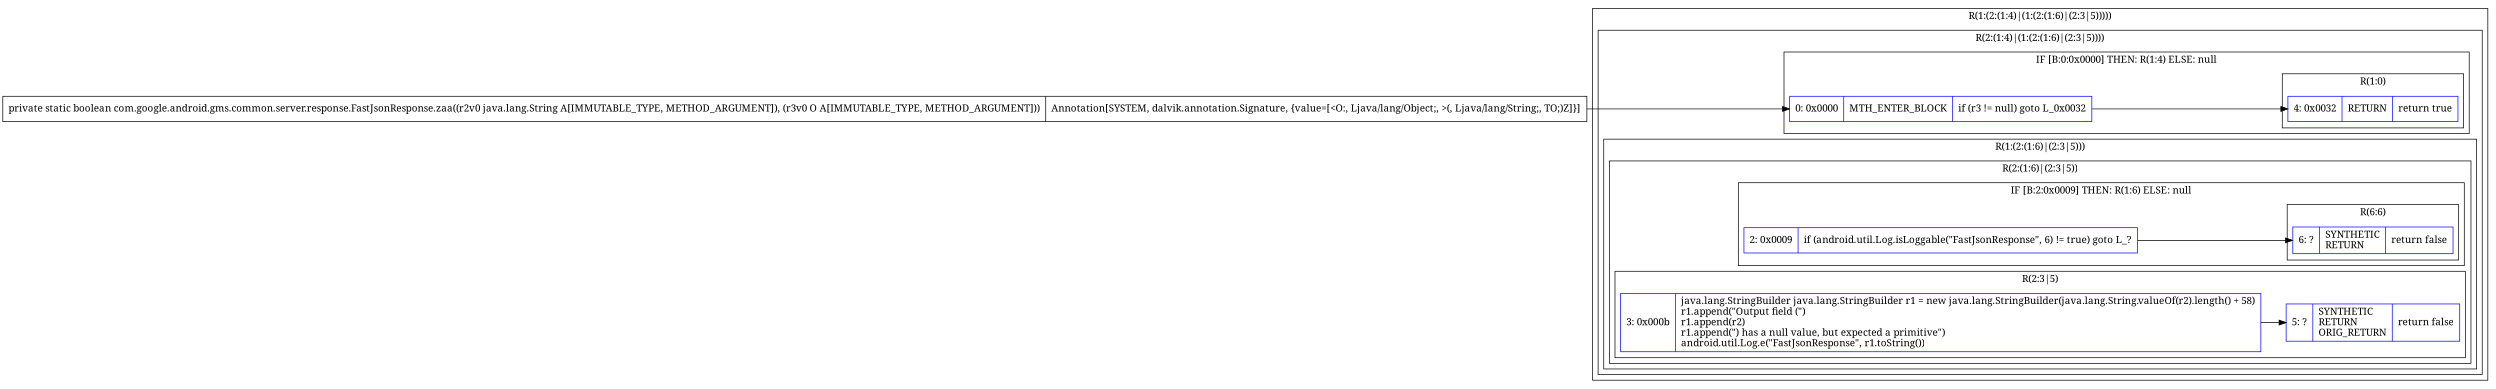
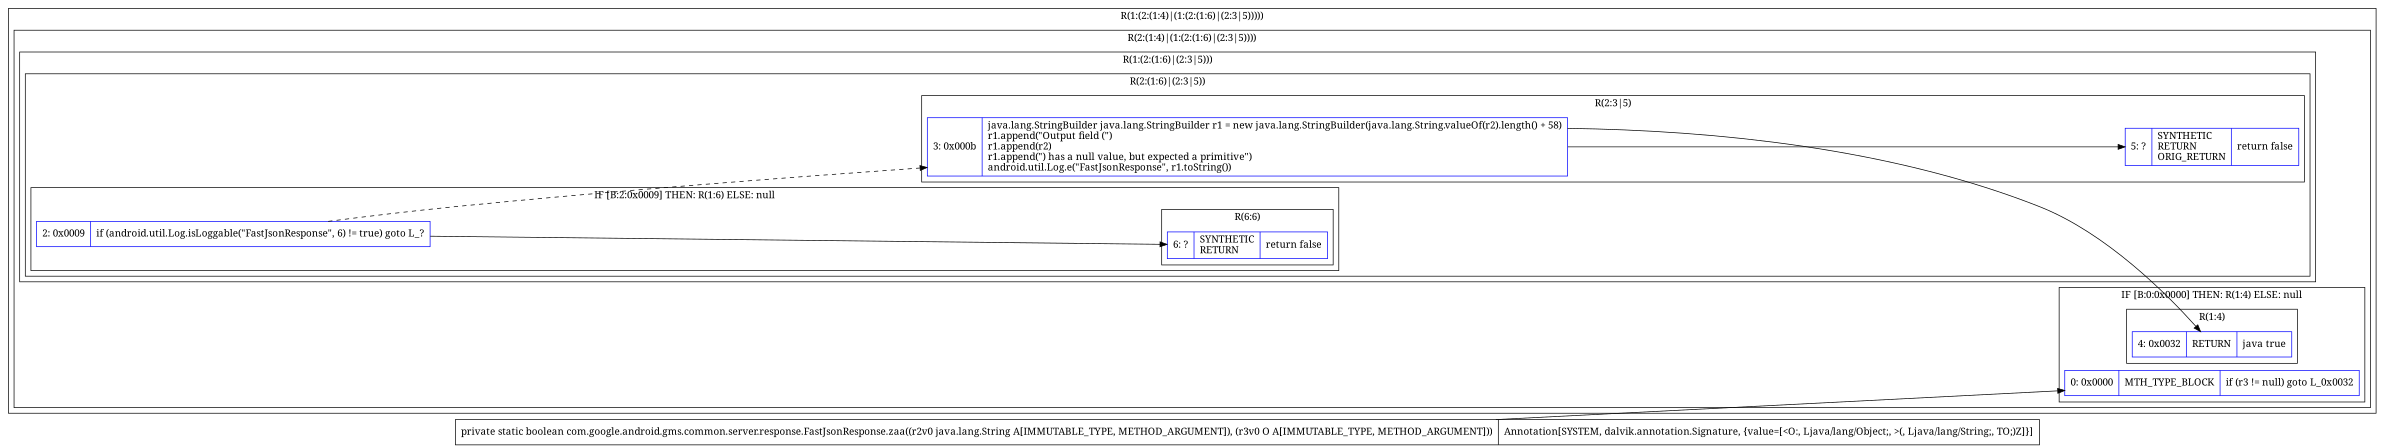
cluster "R(1:0)": label "R(1:0)" -> "R(1:4)"
node "0: 0x0000": text "MTH_ENTER_BLOCK" -> "MTH_TYPE_BLOCK"
edge "0: 0x0000" -> "4: 0x0032": now "3: 0x000b" -> "4: 0x0032"
node "4: 0x0032": text "return true" -> "java true"
edge "2: 0x0009" -> "3: 0x000b": added
